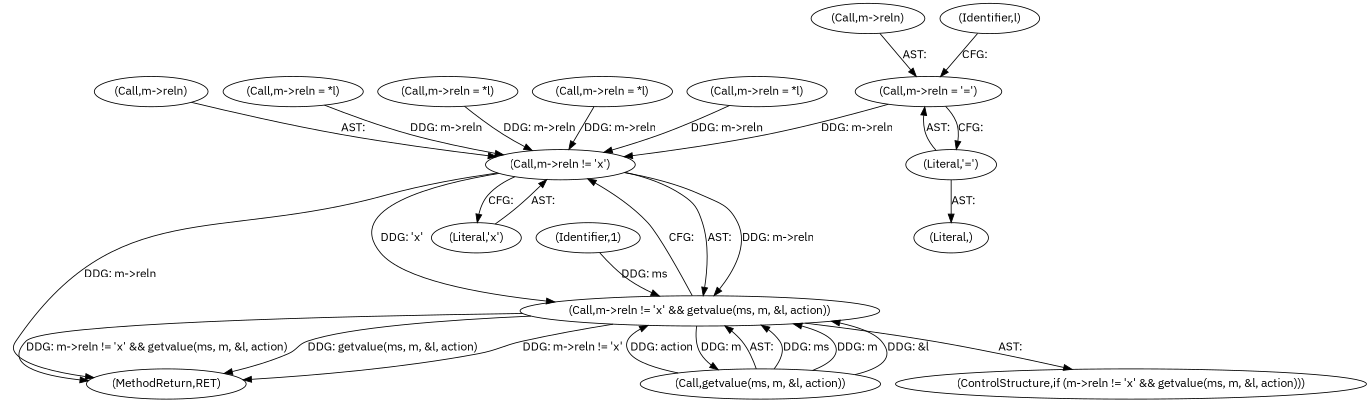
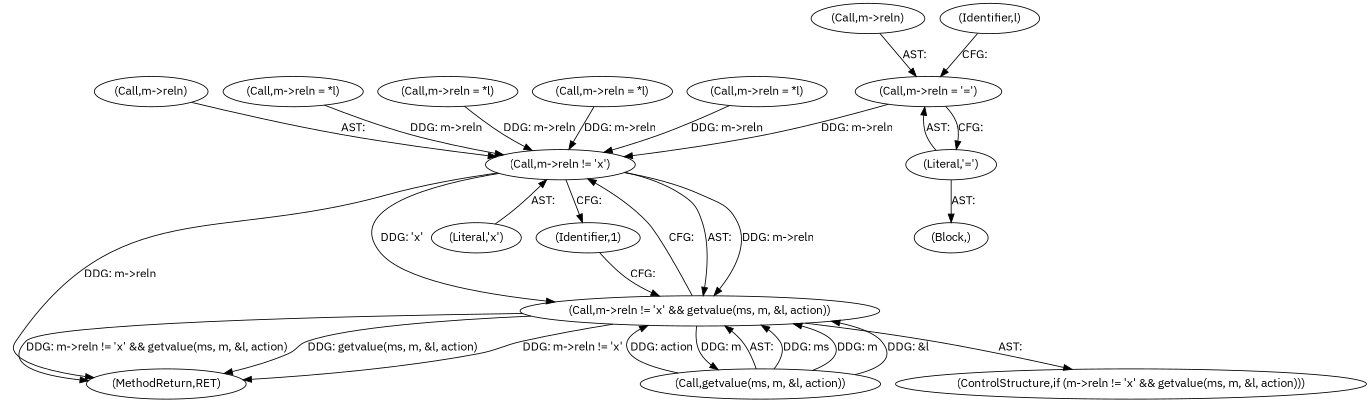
edge "(Call,m->reln != 'x')" -> "(Literal,'x')": now "(Call,m->reln != 'x')" -> "(Identifier,1)"
node "(Literal,)": label "(Literal,)" -> "(Block,)"
edge "(Identifier,1)" -> "(Call,m->reln != 'x' && getvalue(ms, m, &l, action))": label "DDG: ms" -> "CFG: "
